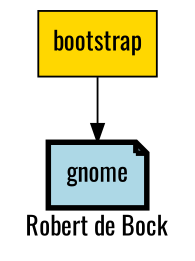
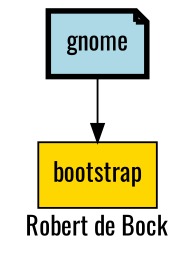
edge "bootstrap" -> "gnome": reversed
